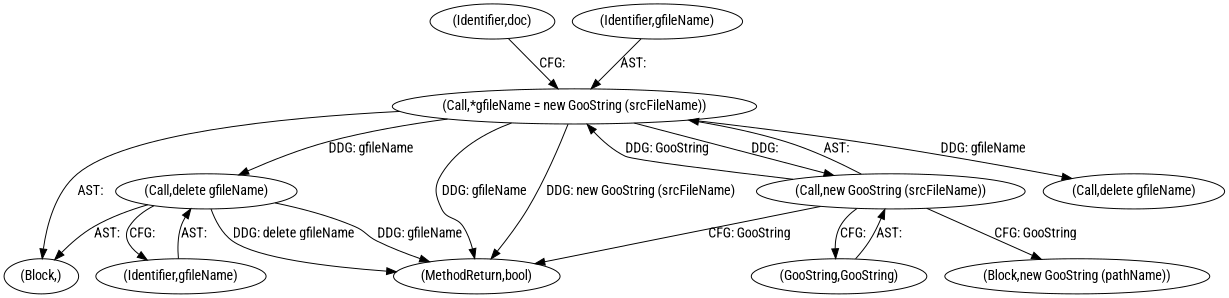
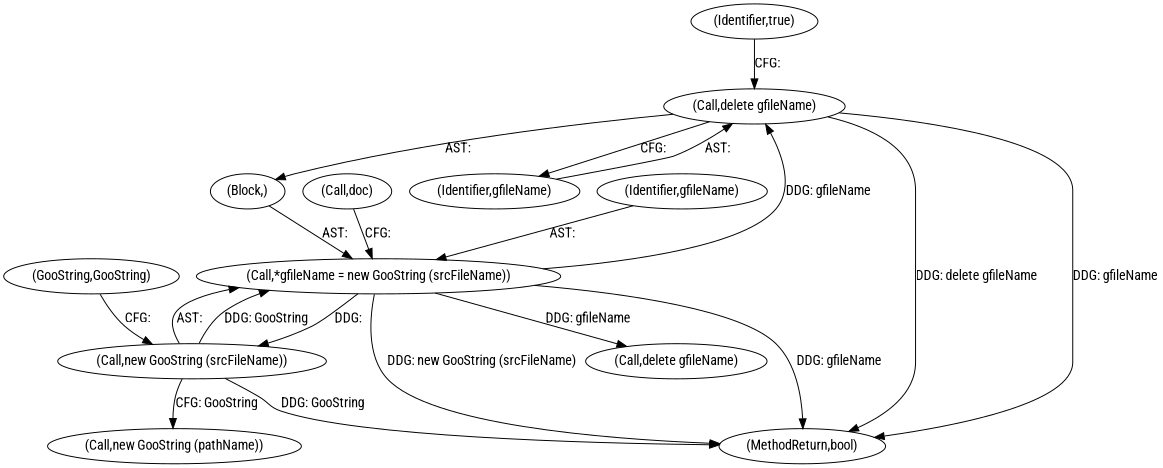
node "(Identifier,doc)": label "(Identifier,doc)" -> "(Call,doc)"
node "(Identifier,true)": added
edge "(Call,*gfileName = new GooString (srcFileName))" -> "(Block,)": reversed
edge "(Call,new GooString (srcFileName))" -> "(GooString,GooString)": removed, label "CFG:"
edge "(Call,new GooString (srcFileName))" -> "(MethodReturn,bool)": label "CFG: GooString" -> "DDG: GooString"
edge "(GooString,GooString)" -> "(Call,new GooString (srcFileName))": label "AST: " -> "CFG: "
node "(Block,new GooString (pathName))": label "(Block,new GooString (pathName))" -> "(Call,new GooString (pathName))"
